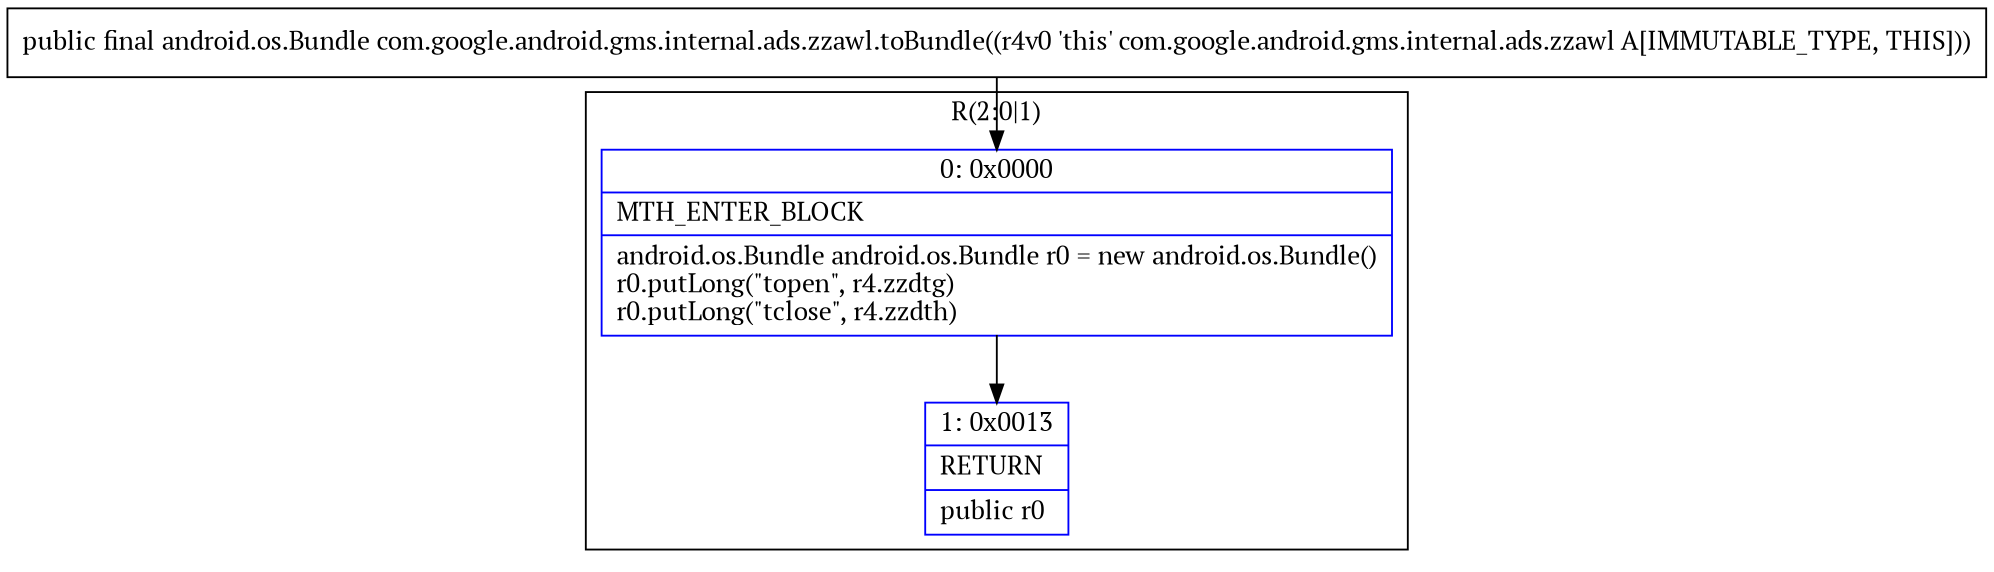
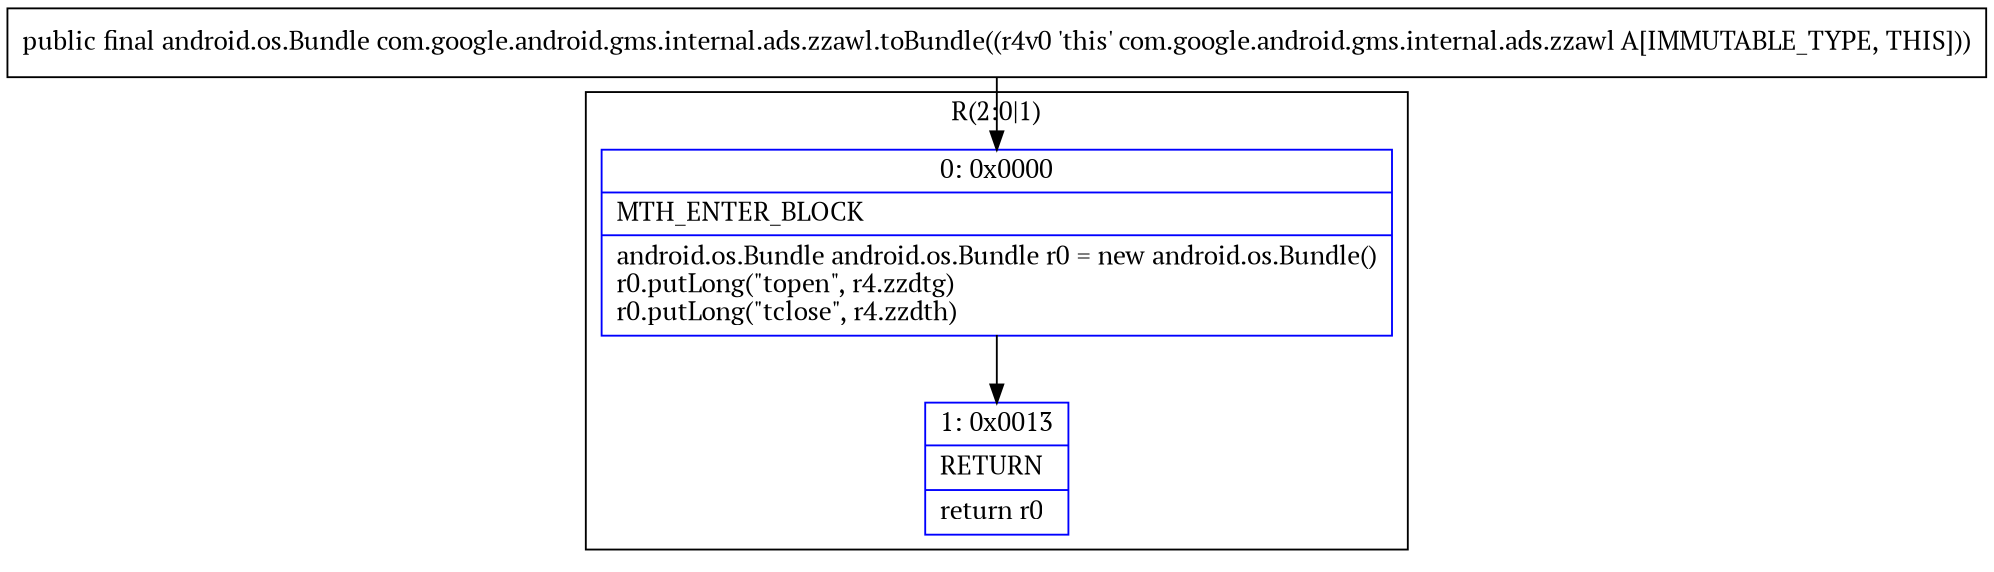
node "1: 0x0013": text "public r0" -> "return r0"
